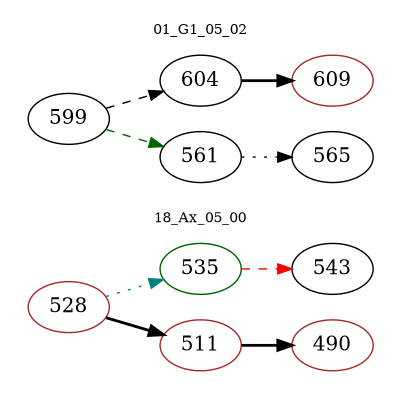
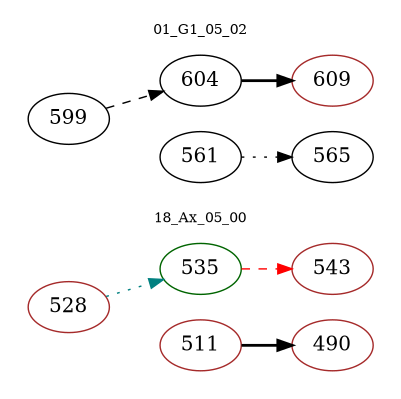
edge "599" -> "561": removed
node "543": color black -> brown
edge "528" -> "511": removed
